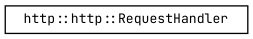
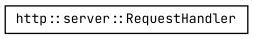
node "http::http::RequestHandler": label "http::http::RequestHandler" -> "http::server::RequestHandler"
